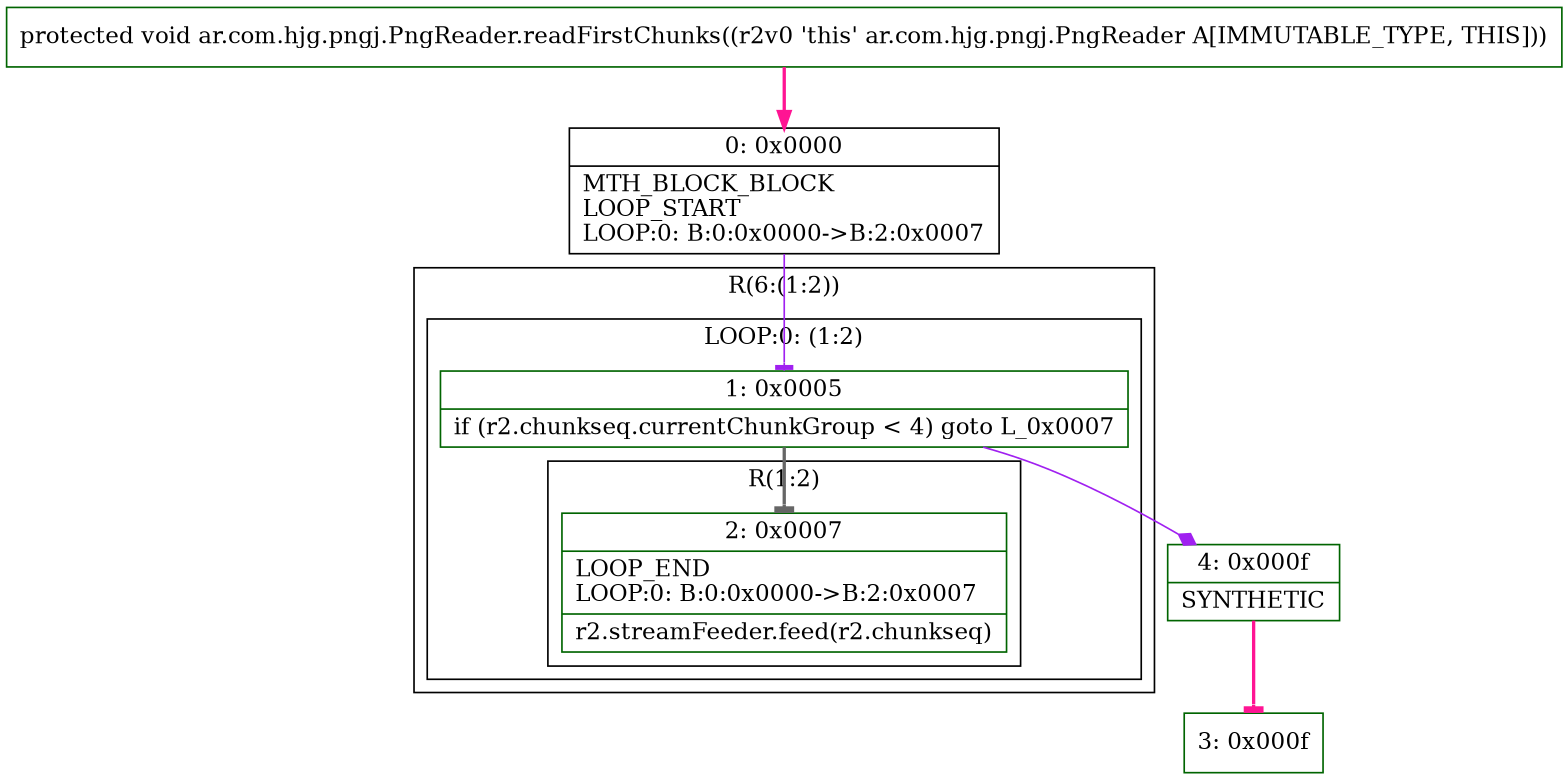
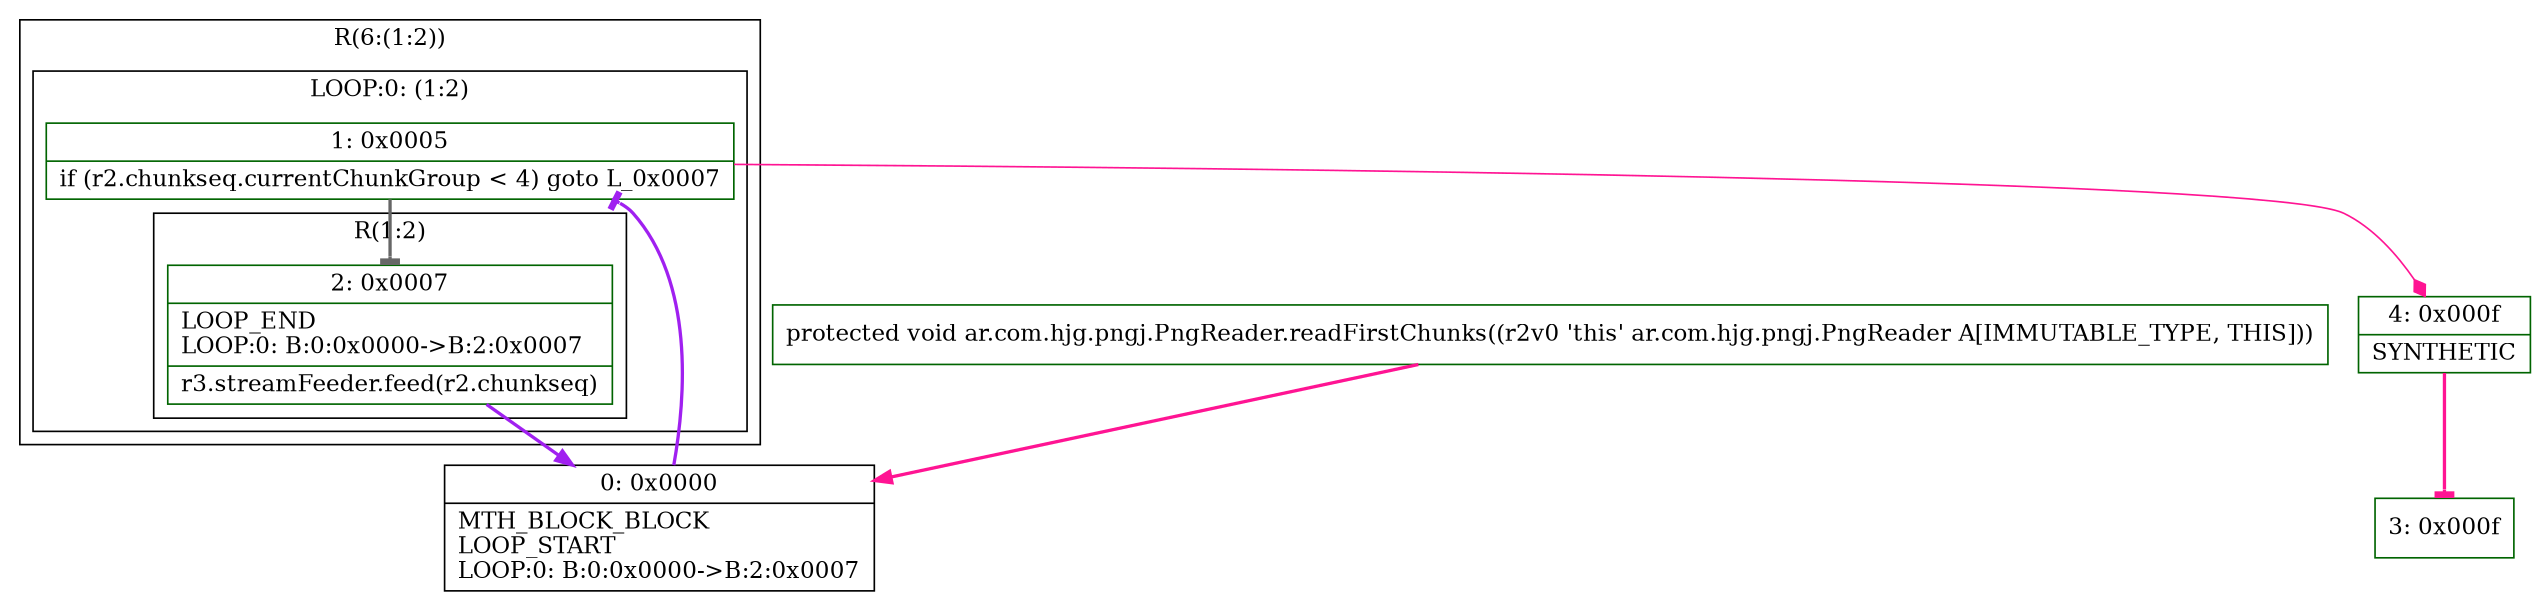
edge "0: 0x0000" -> "1: 0x0005": style solid -> bold
edge "2: 0x0007" -> "0: 0x0000": added
edge "1: 0x0005" -> "4: 0x000f": color purple -> deeppink
node "2: 0x0007": text "r2.streamFeeder.feed(r2.chunkseq)" -> "r3.streamFeeder.feed(r2.chunkseq)"
